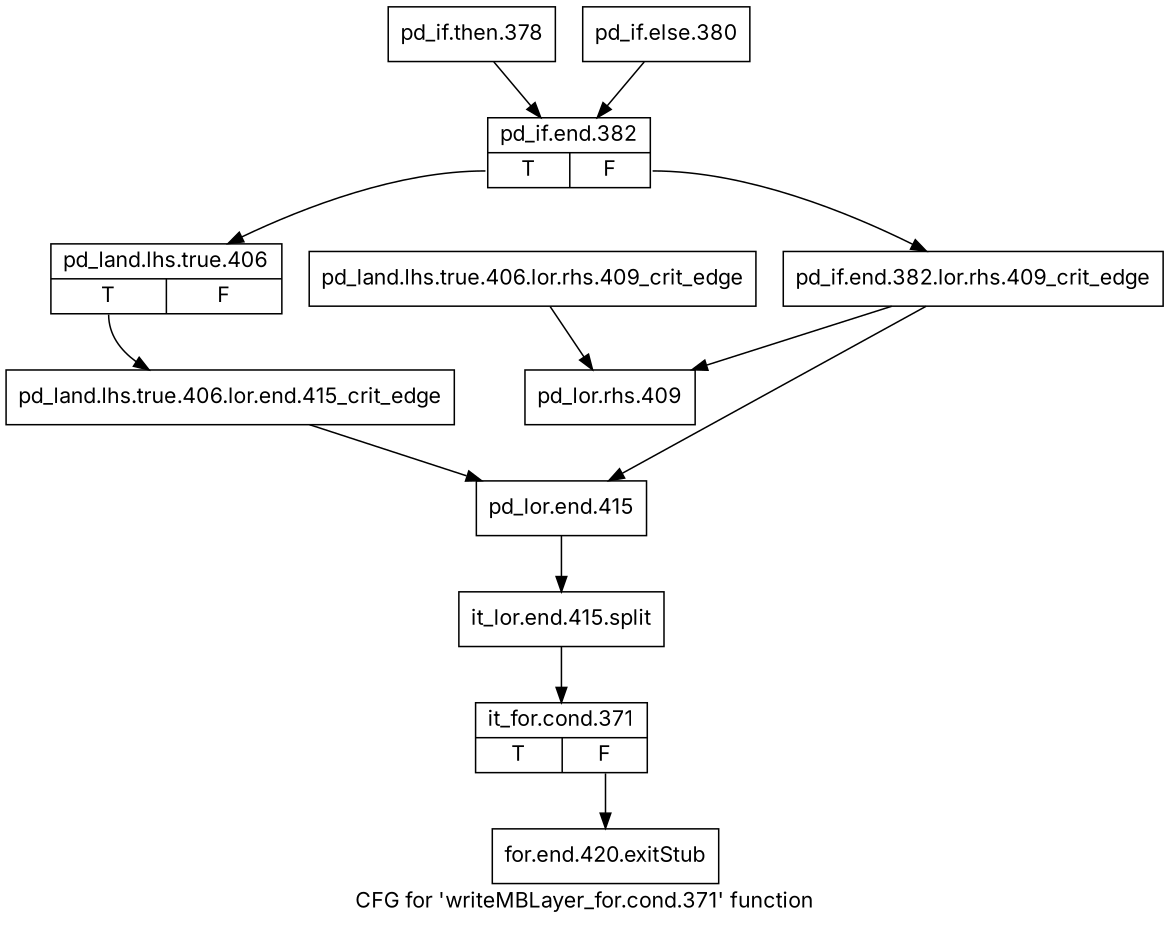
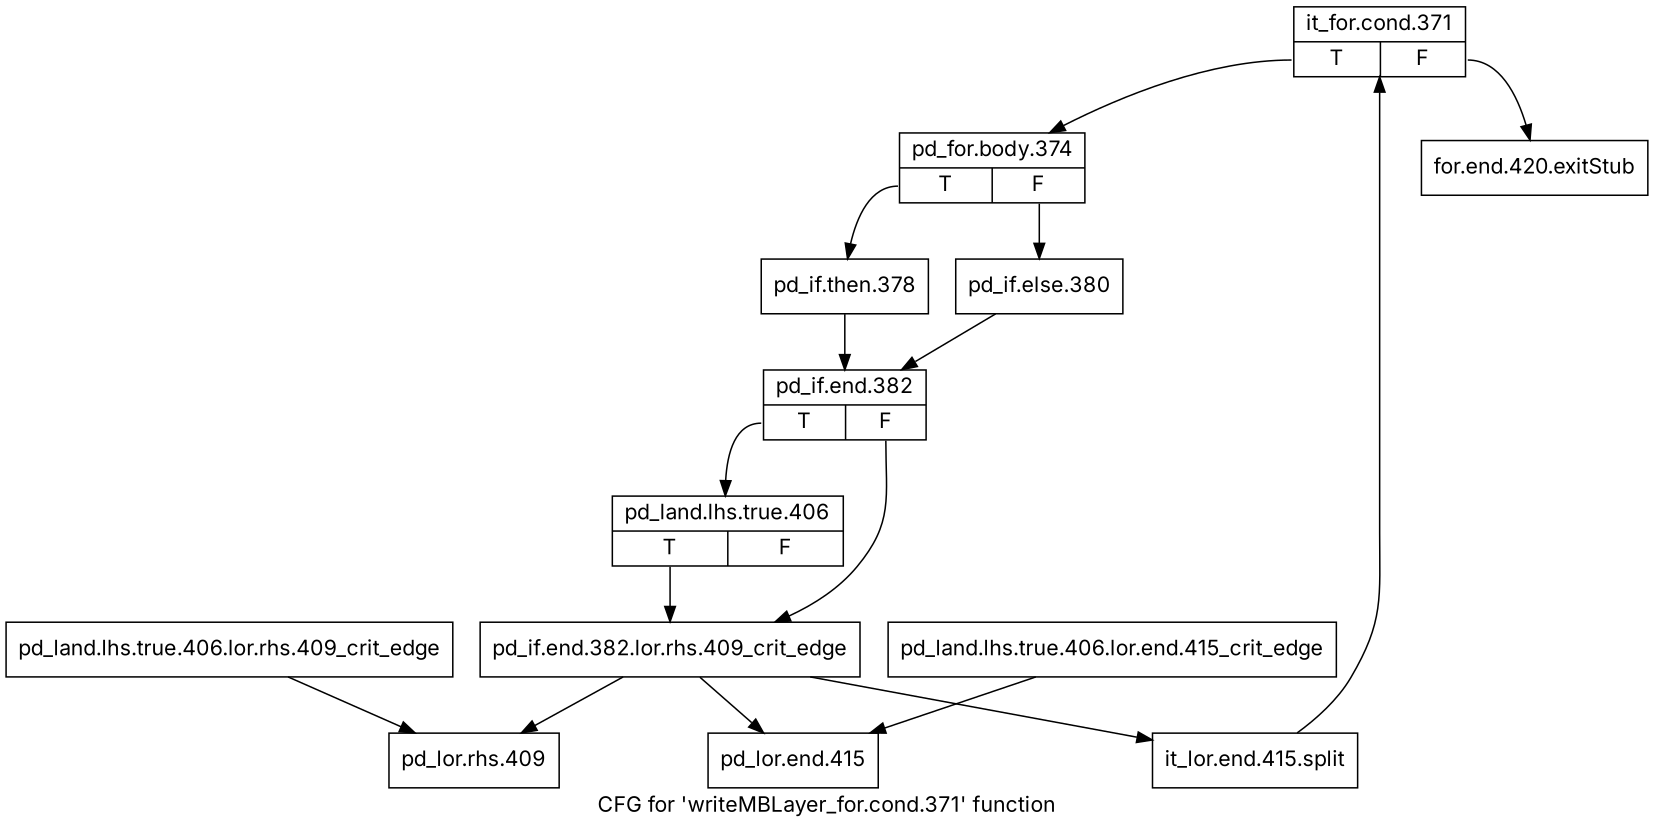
node "pd_for.body.374": added
edge "pd_land.lhs.true.406" -> "pd_land.lhs.true.406.lor.end.415_crit_edge": now "pd_land.lhs.true.406" -> "pd_if.end.382.lor.rhs.409_crit_edge"
edge "pd_lor.end.415" -> "it_lor.end.415.split": now "pd_if.end.382.lor.rhs.409_crit_edge" -> "it_lor.end.415.split"
